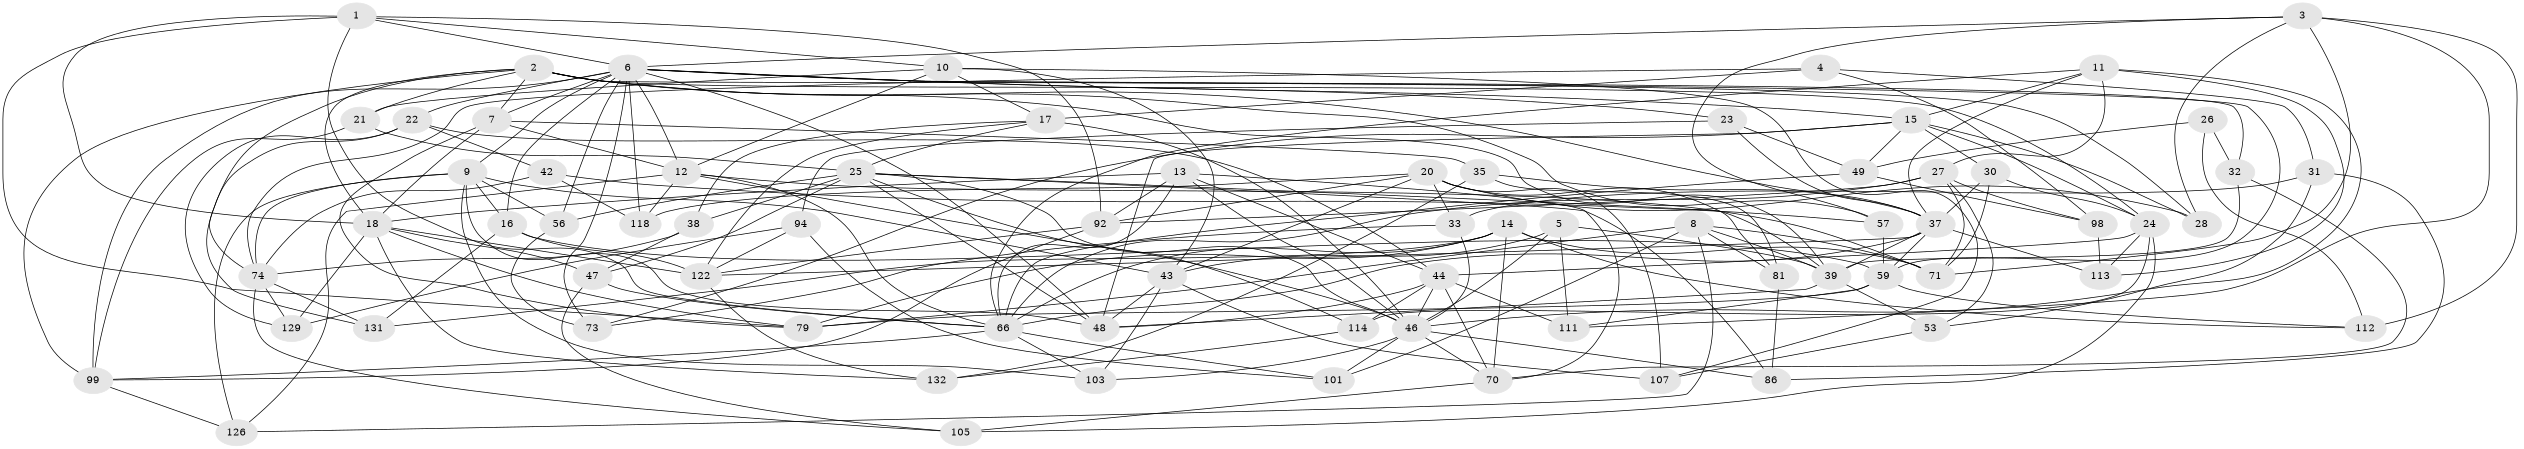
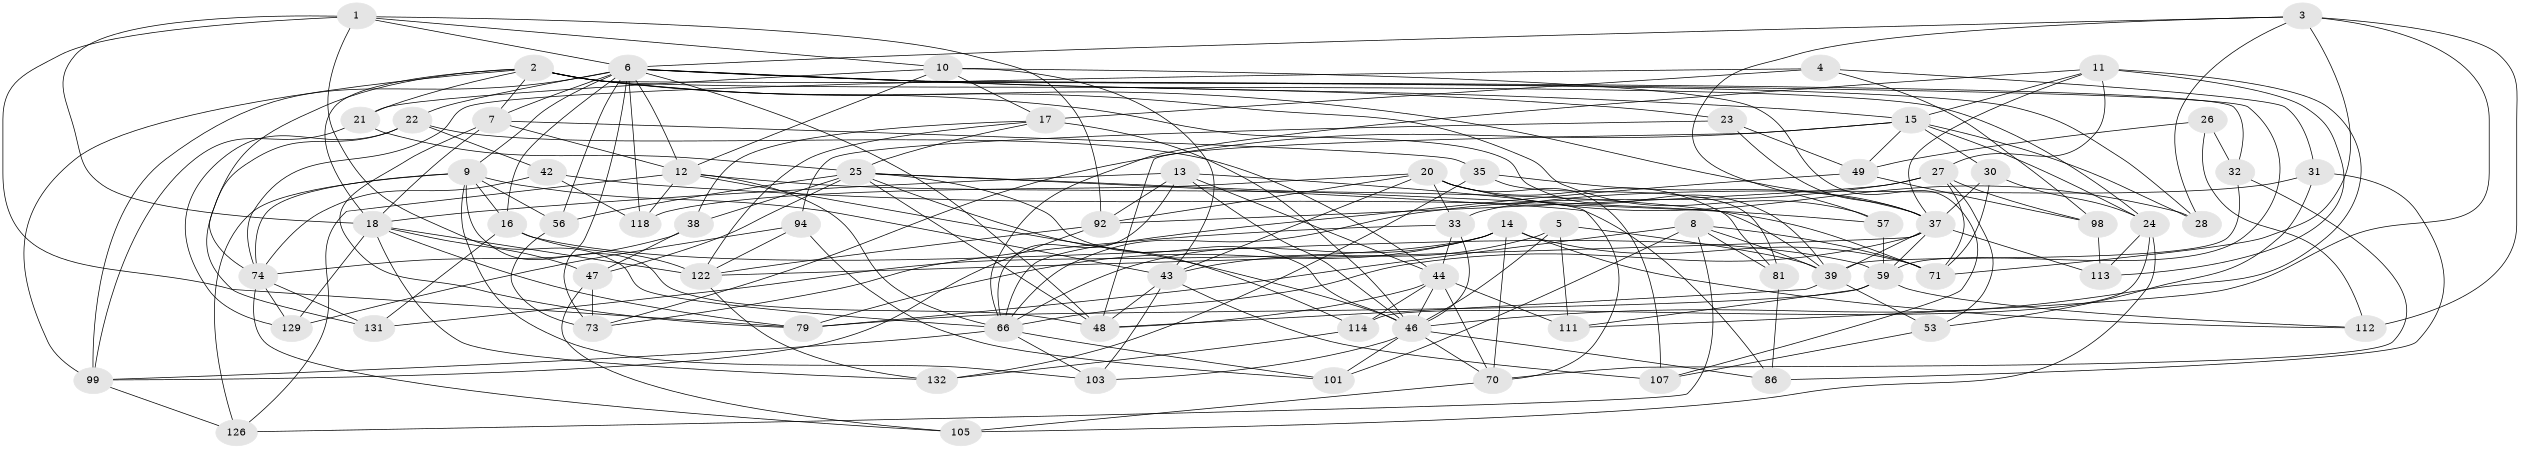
edge "24" -- "44": now "33" -- "44"
edge "47" -- "66": now "47" -- "73"
